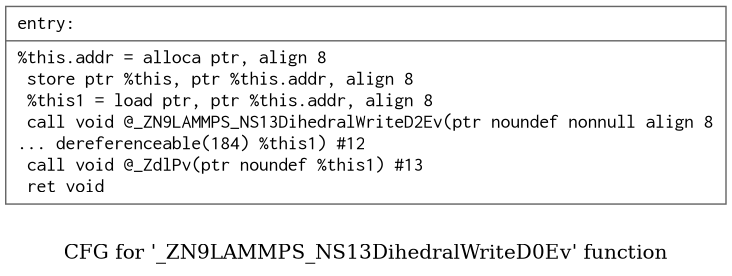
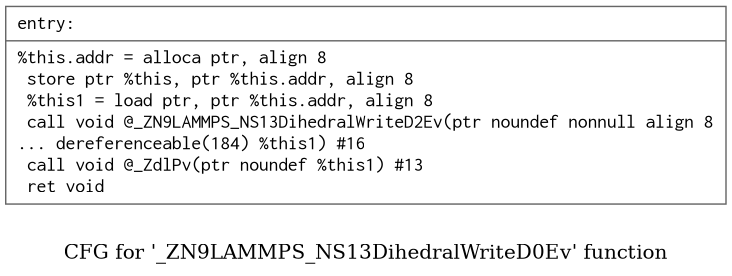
node "entry:": text "... dereferenceable(184) %this1) #12" -> "... dereferenceable(184) %this1) #16"
